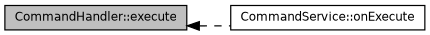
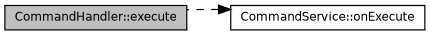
edge "CommandService::onExecute" -> "CommandHandler::execute": reversed
